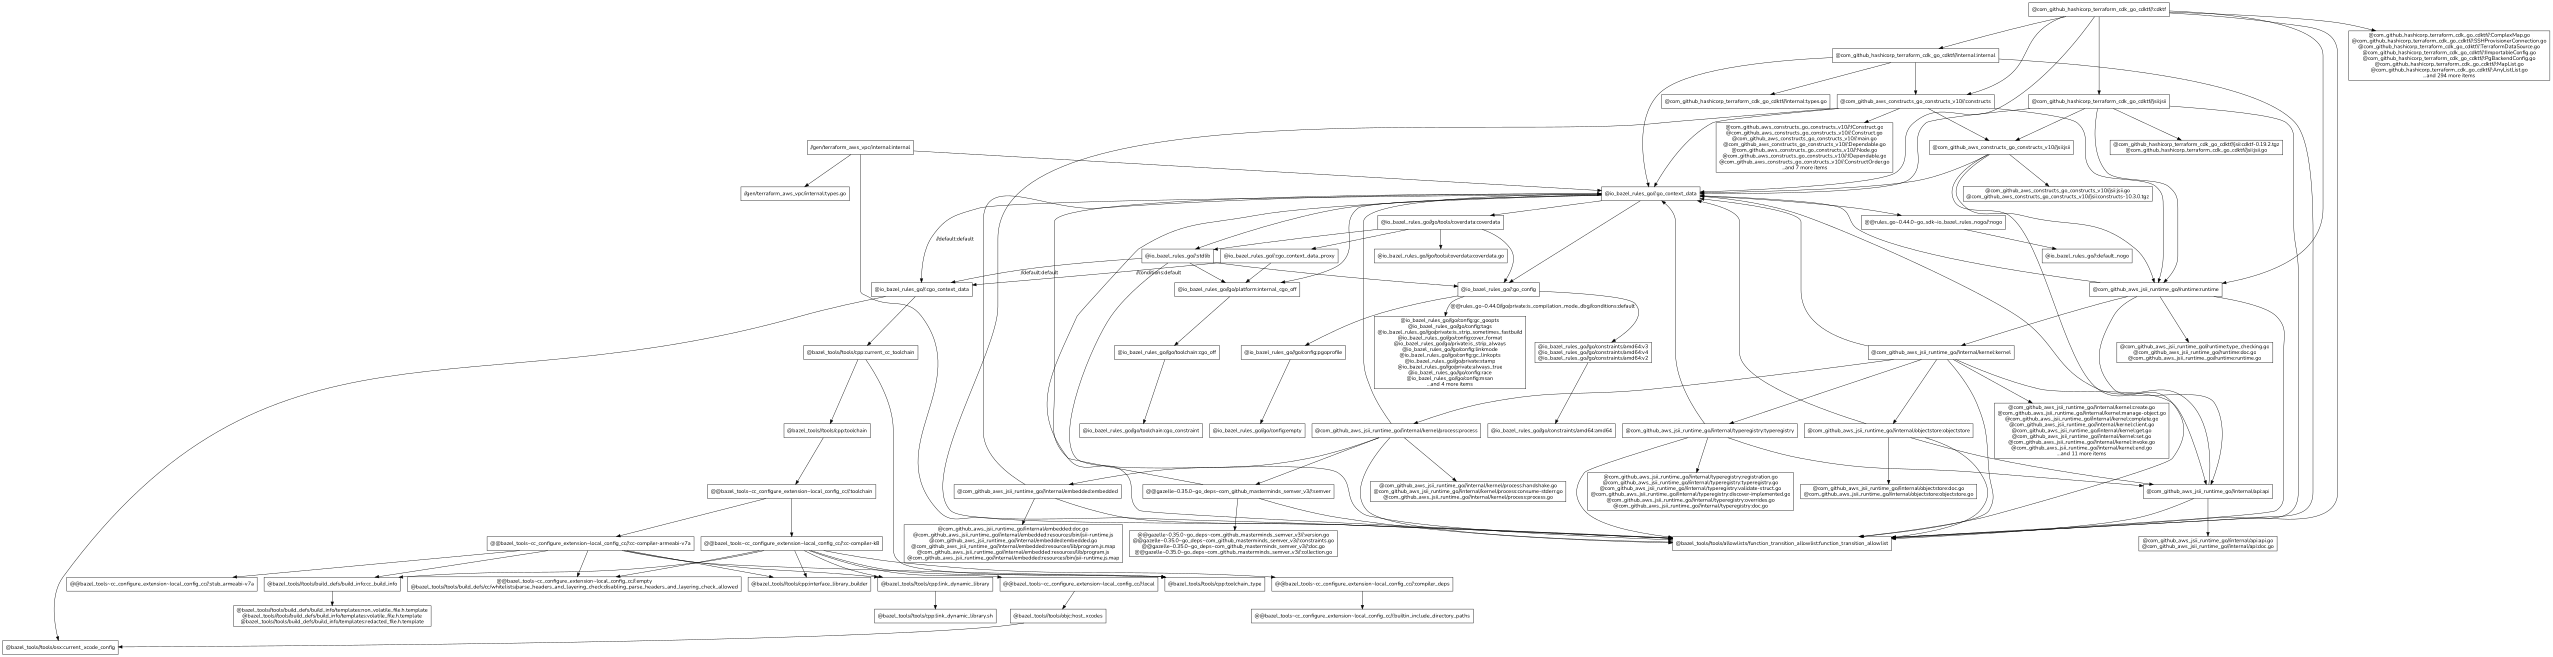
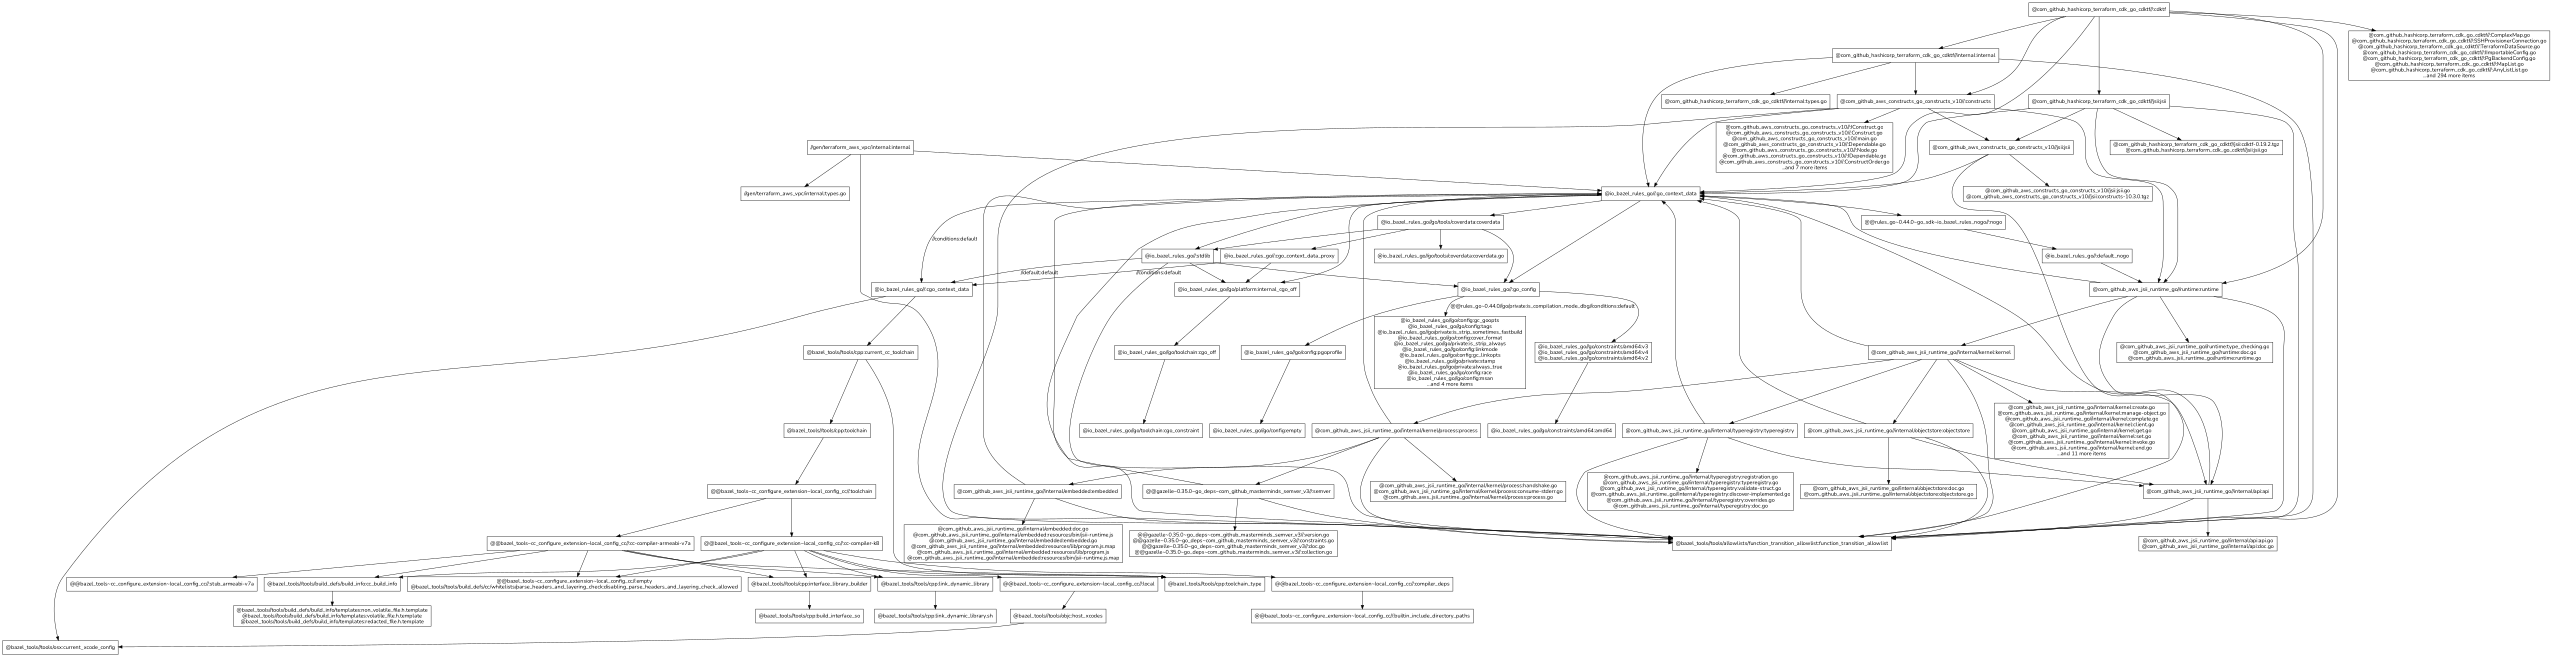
edge "@com_github_aws_constructs_go_constructs_v10//jsii:jsii" -> "@com_github_aws_jsii_runtime_go//runtime:runtime": now "@io_bazel_rules_go//:default_nogo" -> "@com_github_aws_jsii_runtime_go//runtime:runtime"
edge "@io_bazel_rules_go//:go_context_data" -> "@io_bazel_rules_go//:cgo_context_data": label "//default:default" -> "//conditions:default"
node "@bazel_tools//tools/cpp:build_interface_so": added
